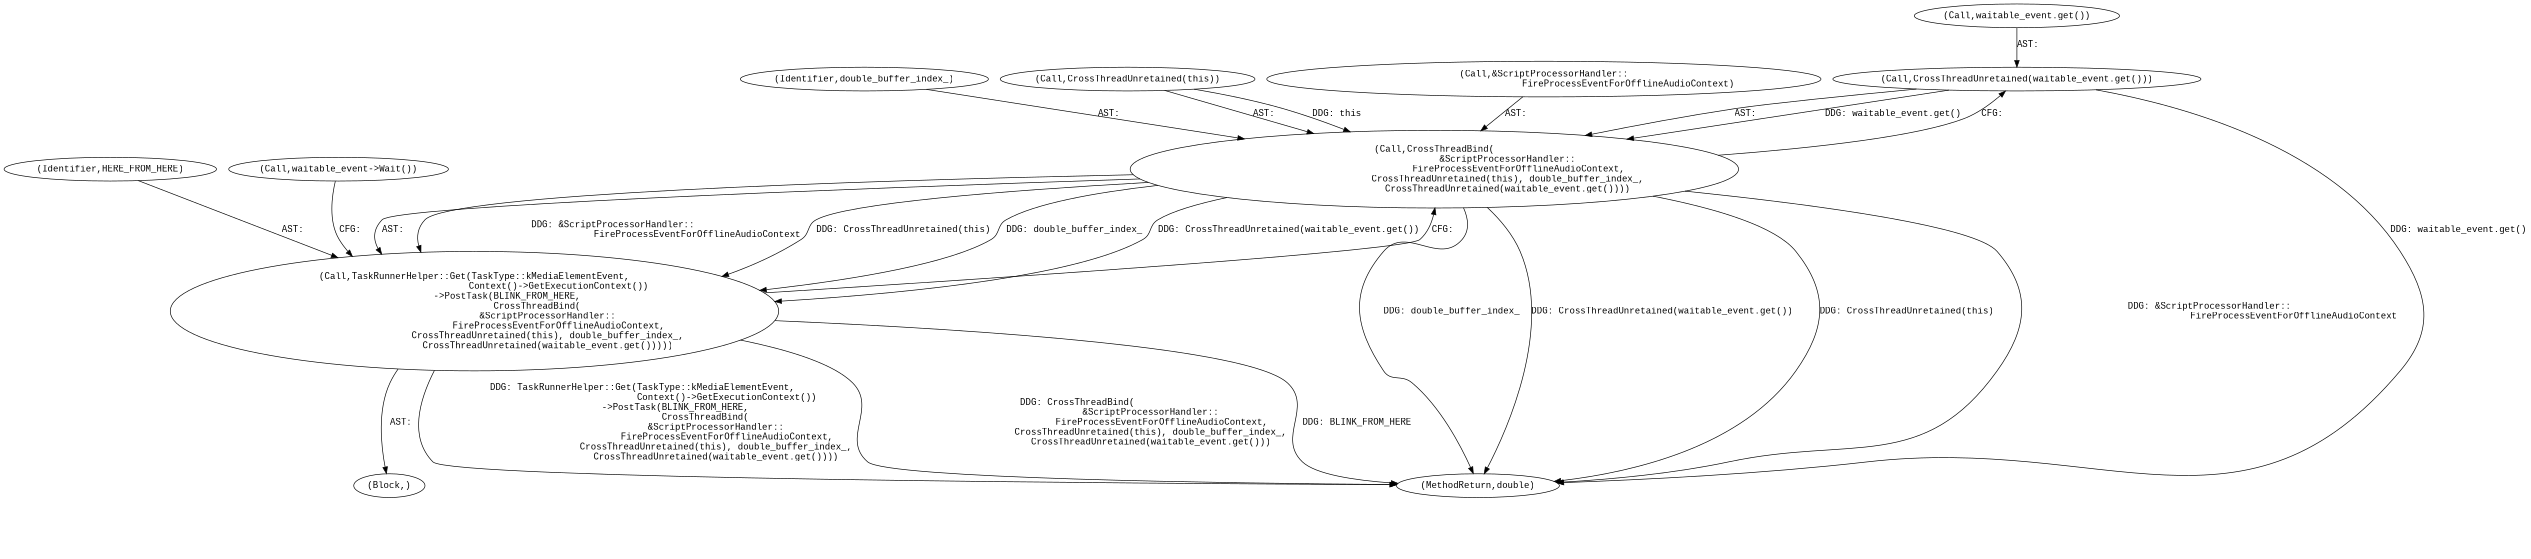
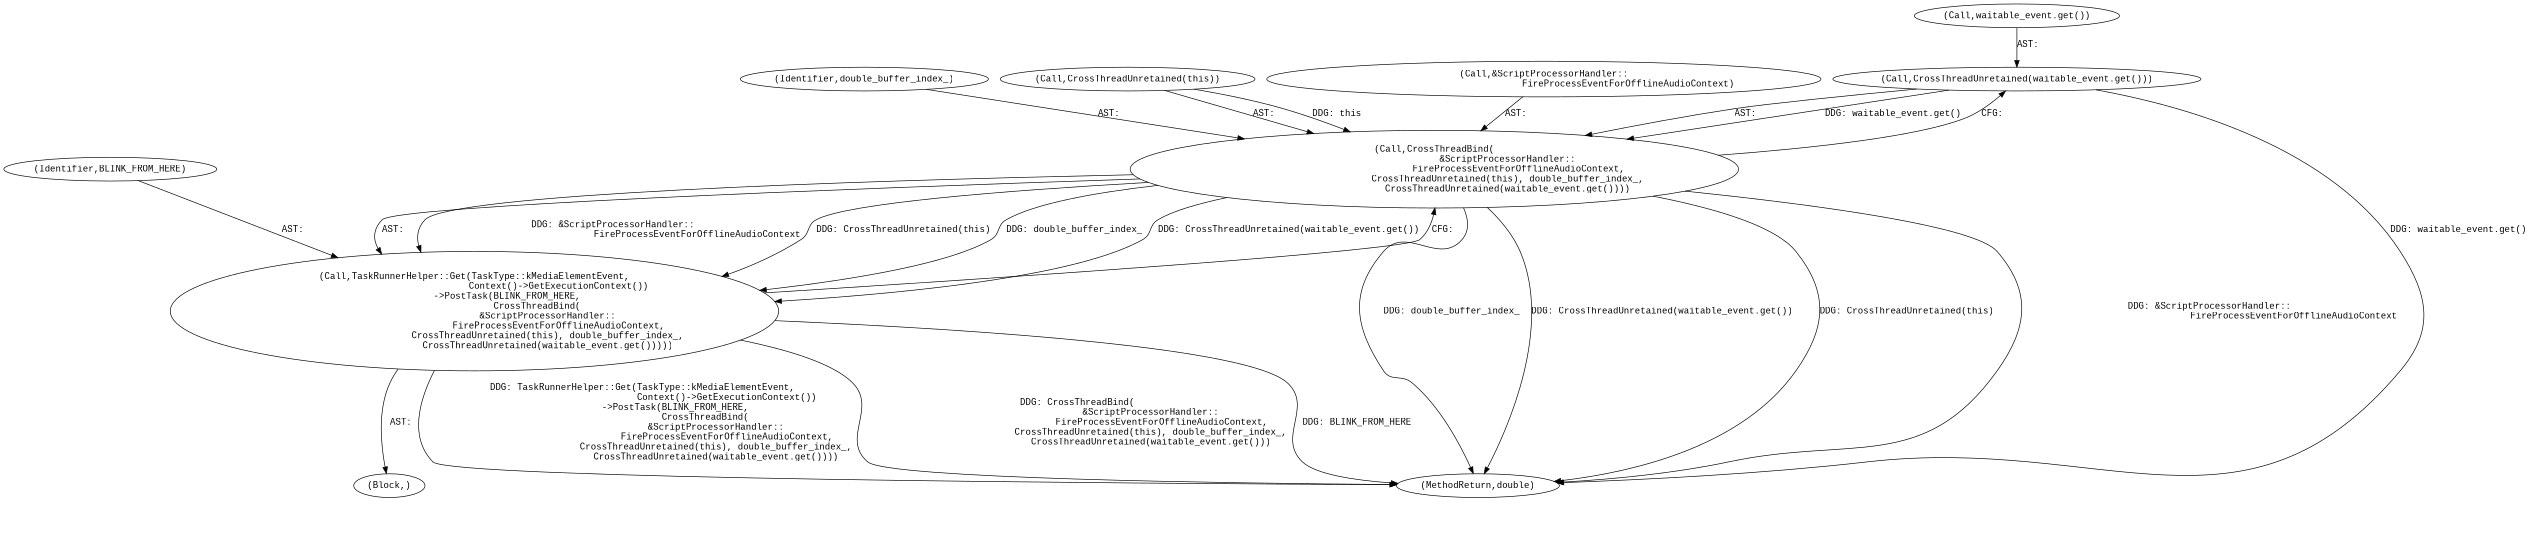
node "(Identifier,HERE_FROM_HERE)": label "(Identifier,HERE_FROM_HERE)" -> "(Identifier,BLINK_FROM_HERE)"
node "(Call,waitable_event->Wait())": removed
